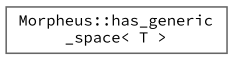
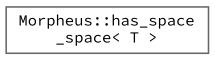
node "Morpheus::has_generic _space< T >": label "Morpheus::has_generic _space< T >" -> "Morpheus::has_space _space< T >"
